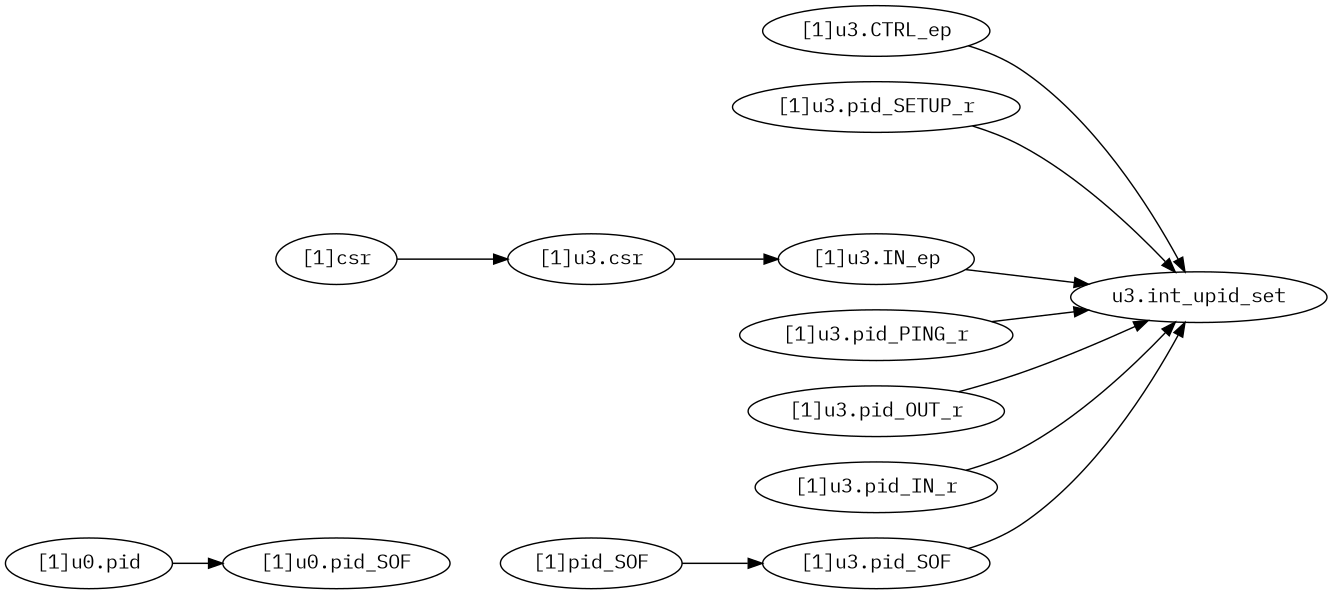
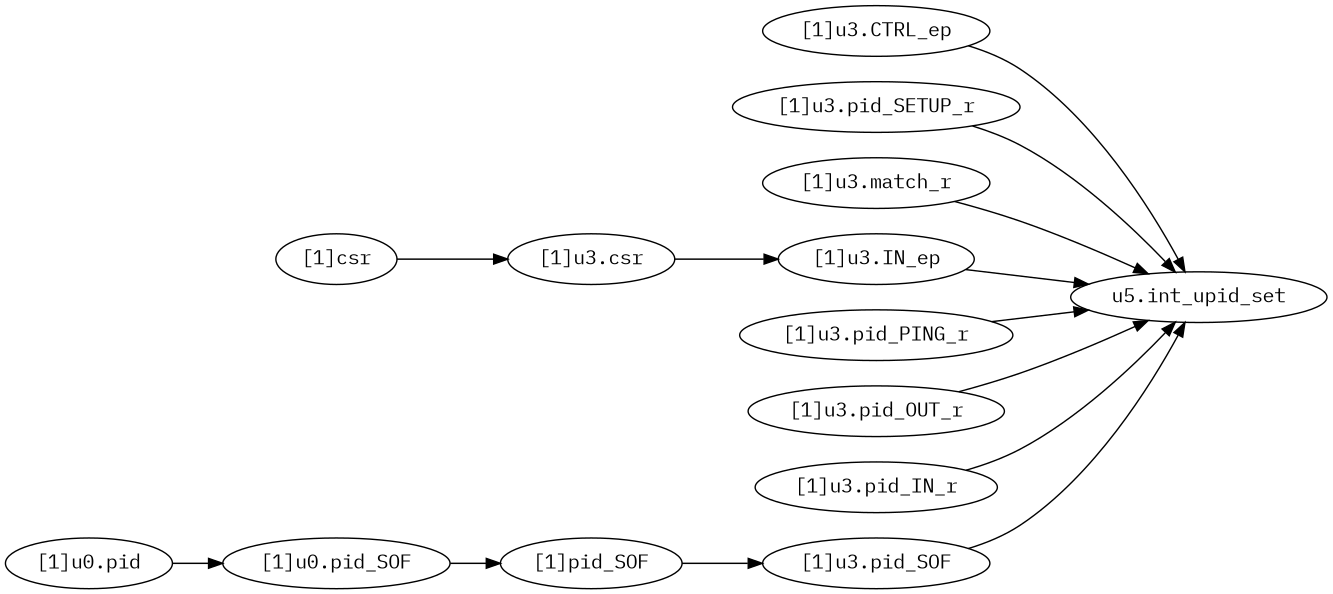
node "[1]u3.match_r": added
node "u3.int_upid_set": label "u3.int_upid_set" -> "u5.int_upid_set"
edge "[1]u0.pid_SOF" -> "[1]pid_SOF": added
